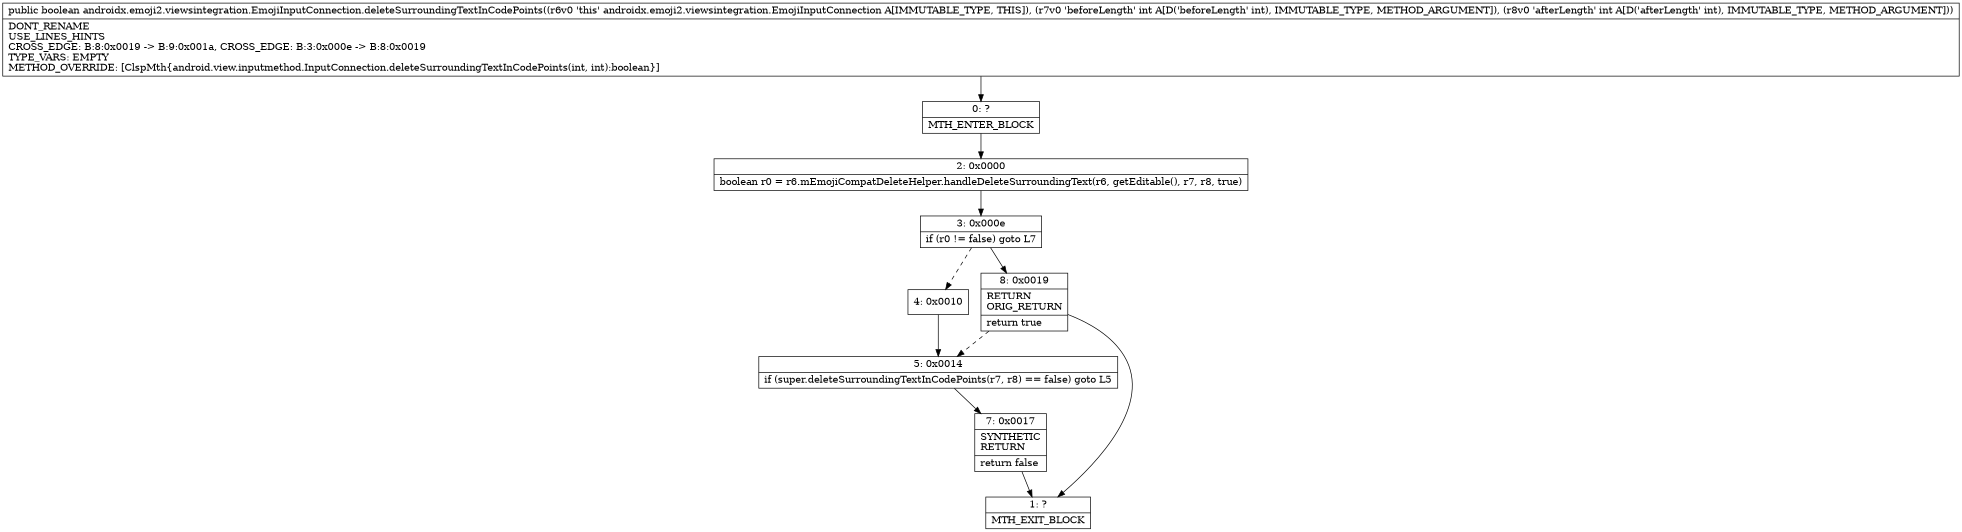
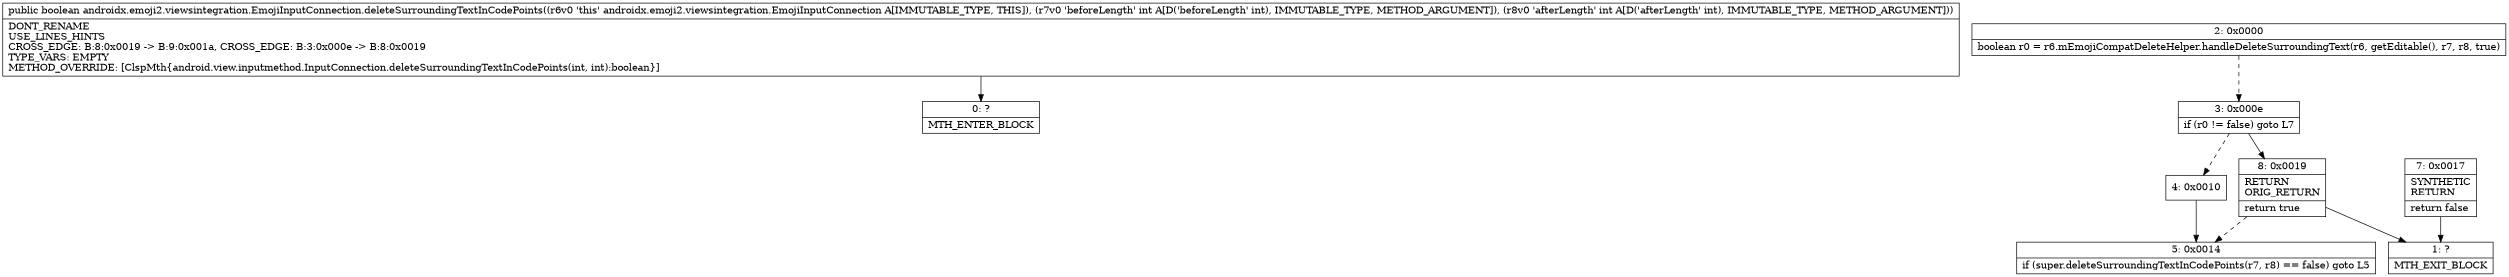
edge "0: ?" -> "2: 0x0000": removed
edge "2: 0x0000" -> "3: 0x000e": style solid -> dashed
edge "5: 0x0014" -> "7: 0x0017": removed
